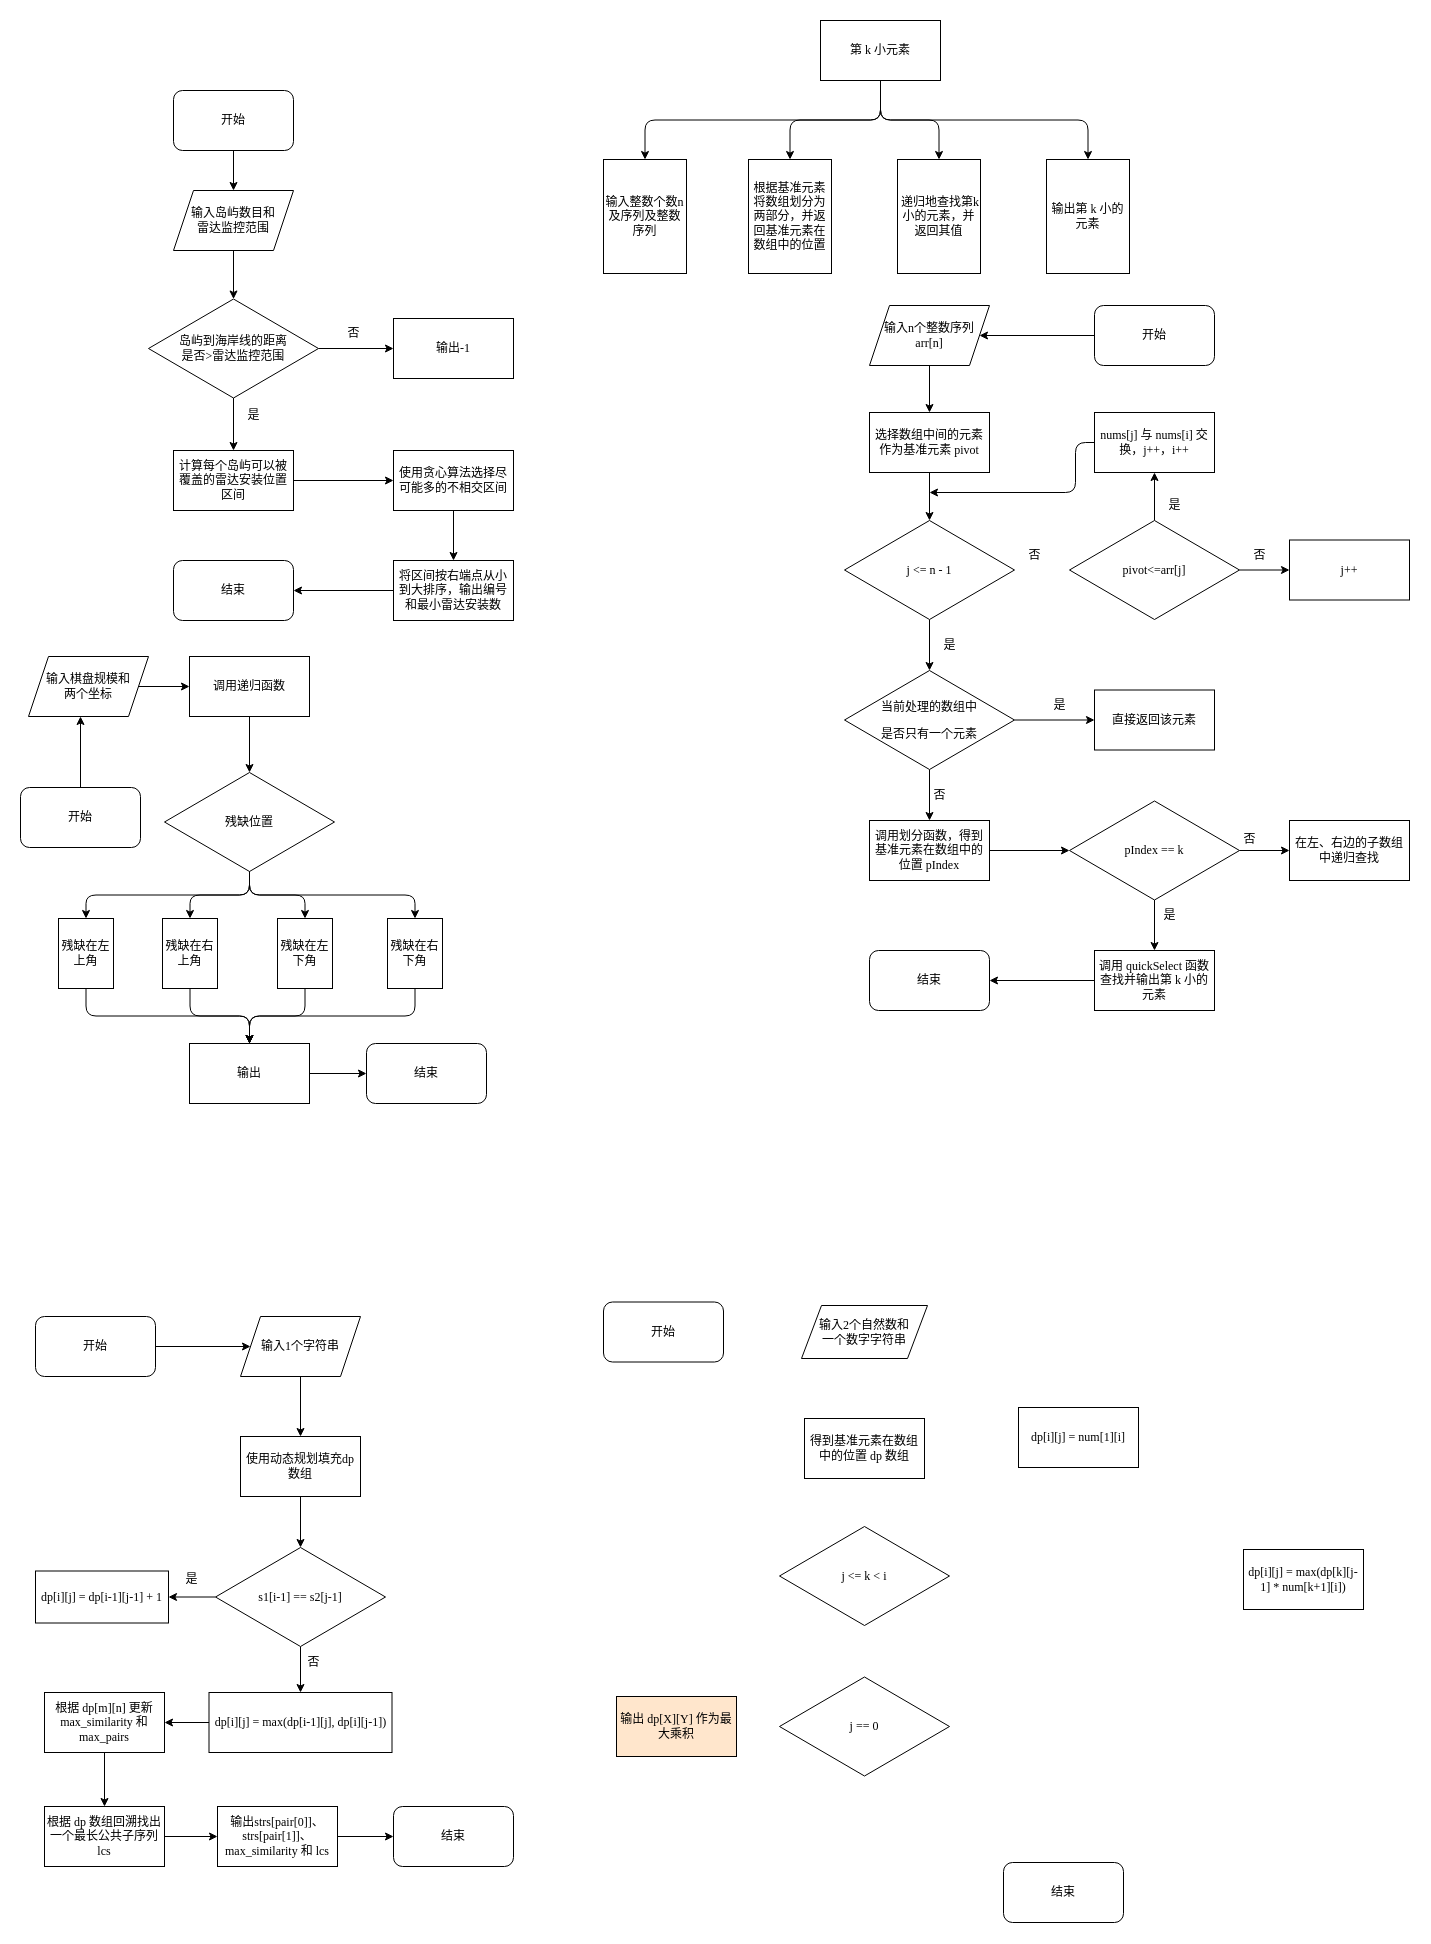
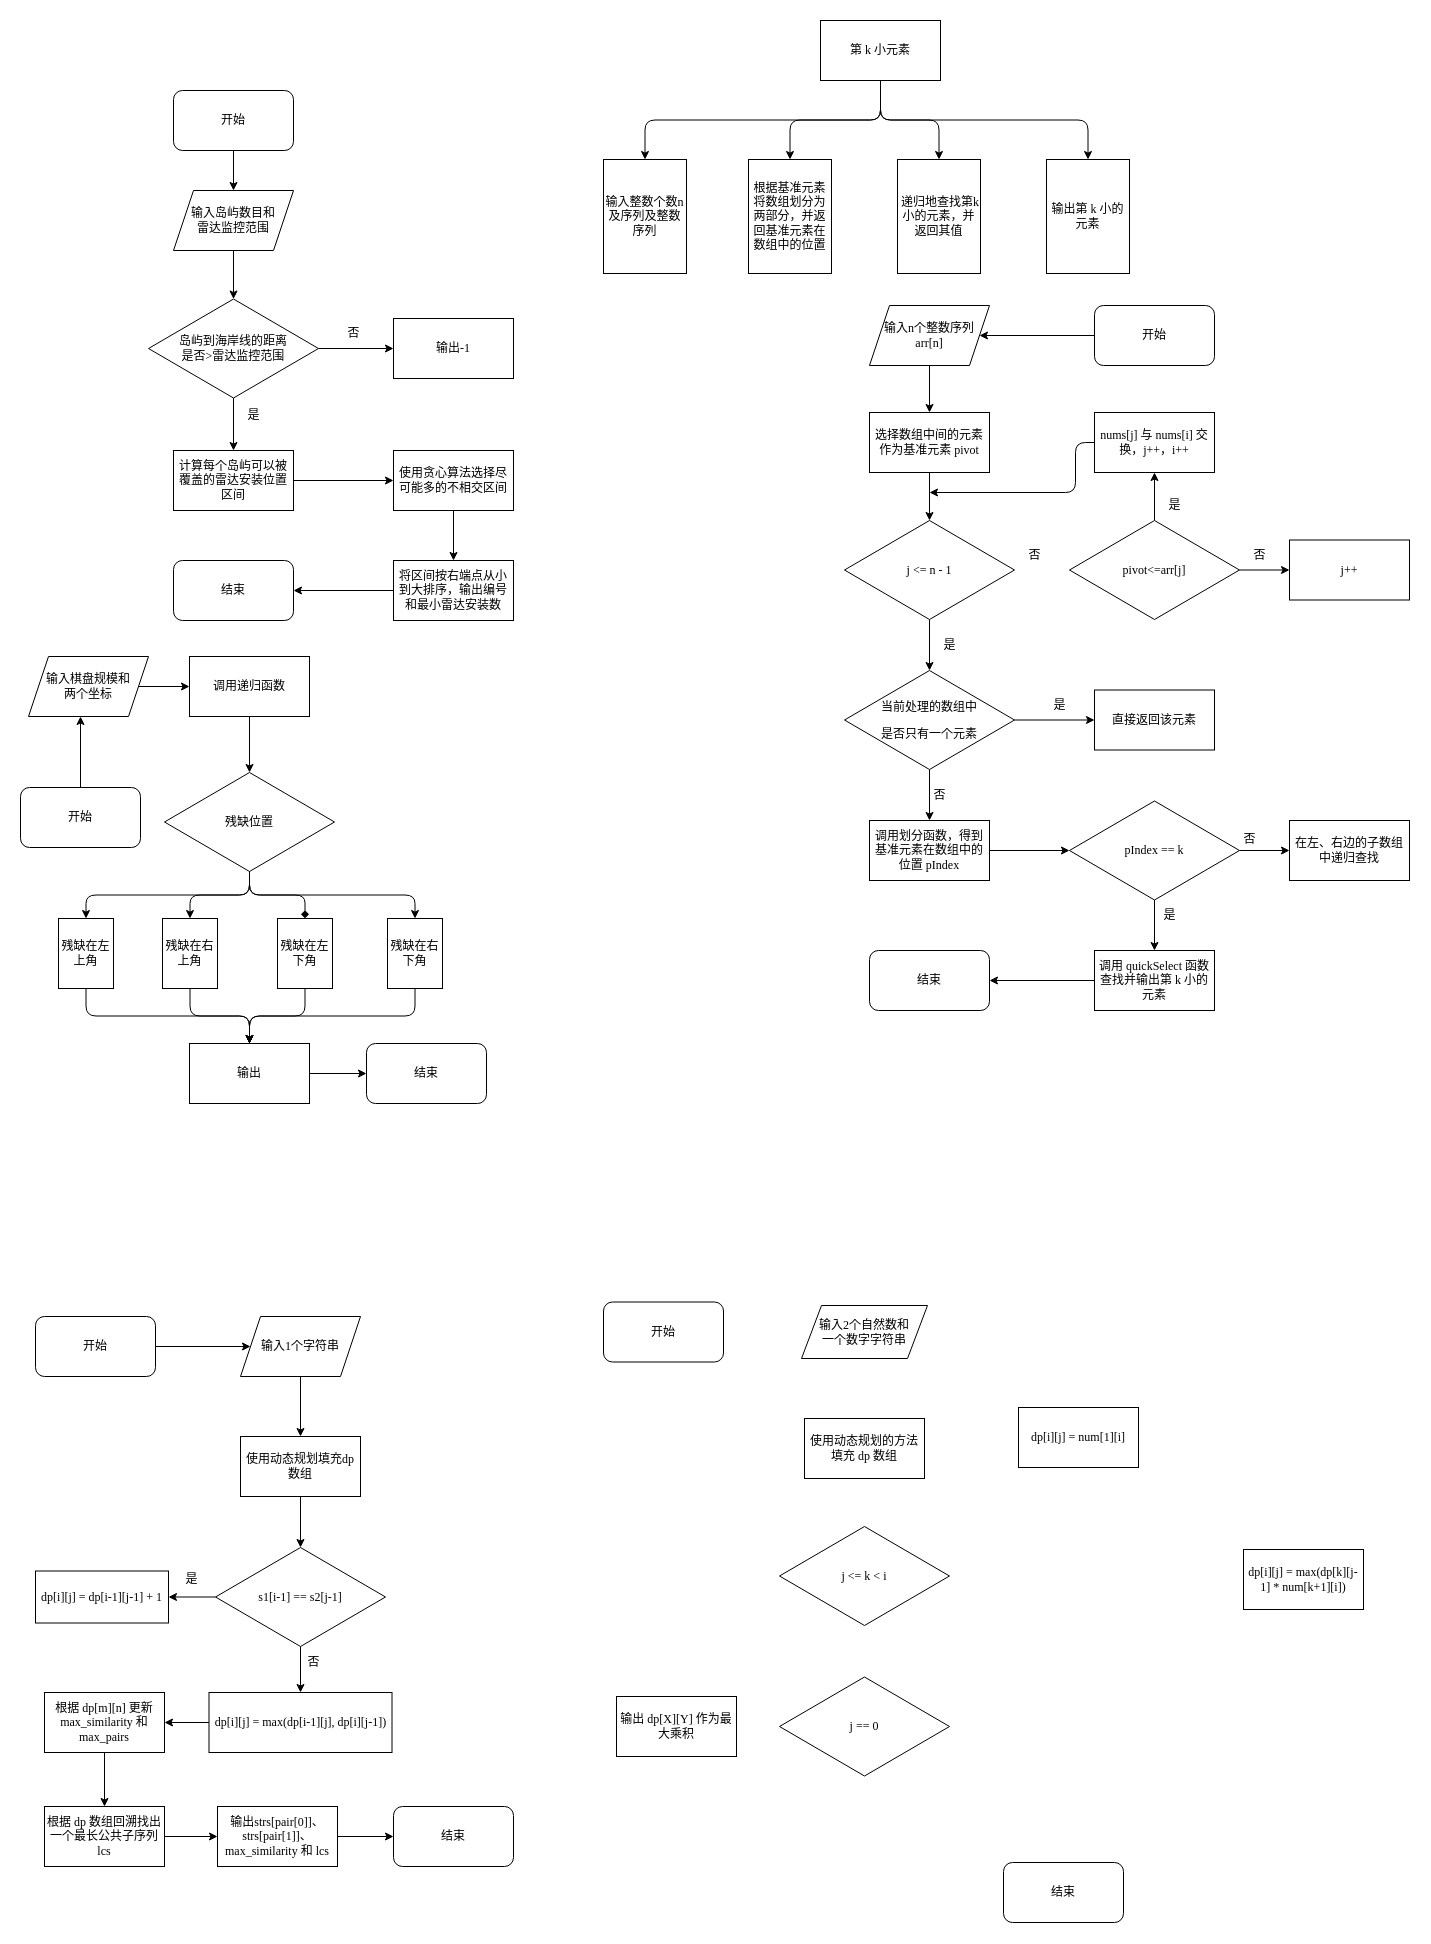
edge "残缺位置" -> "残缺在左下角": arrowhead classic -> diamond
node "得到基准元素在数组中的位置 dp 数组": label "得到基准元素在数组中的位置 dp 数组" -> "使用动态规划的方法填充 dp 数组"
node "输出 dp[X][Y] 作为最大乘积": fillcolor #ffe6cc -> #ffffff
